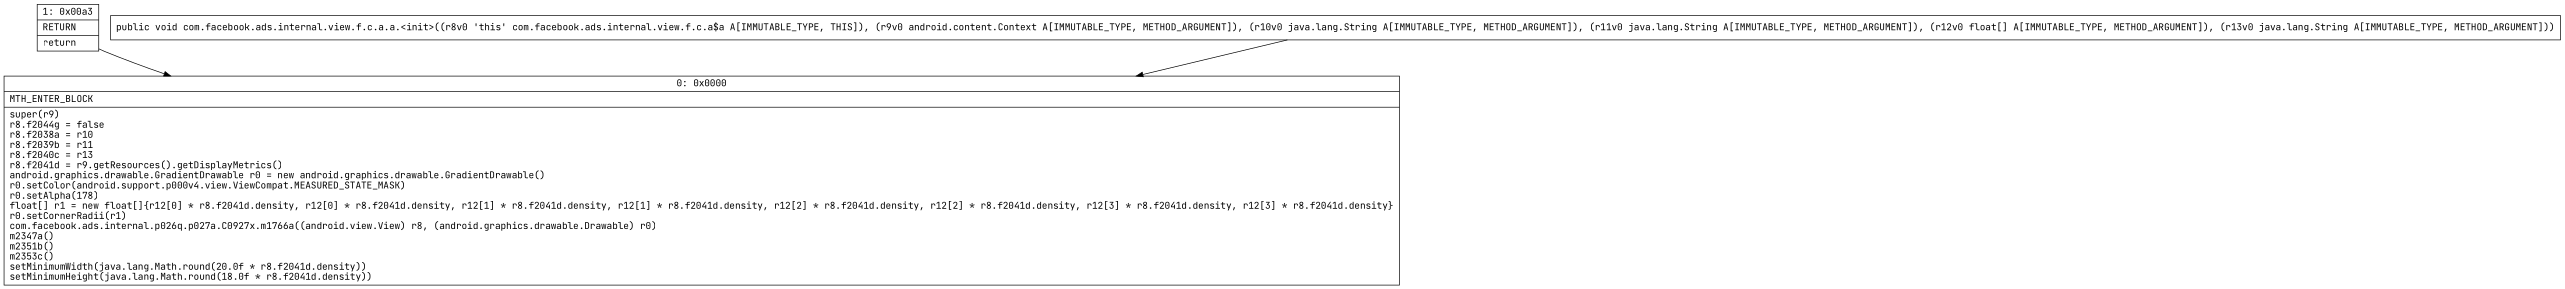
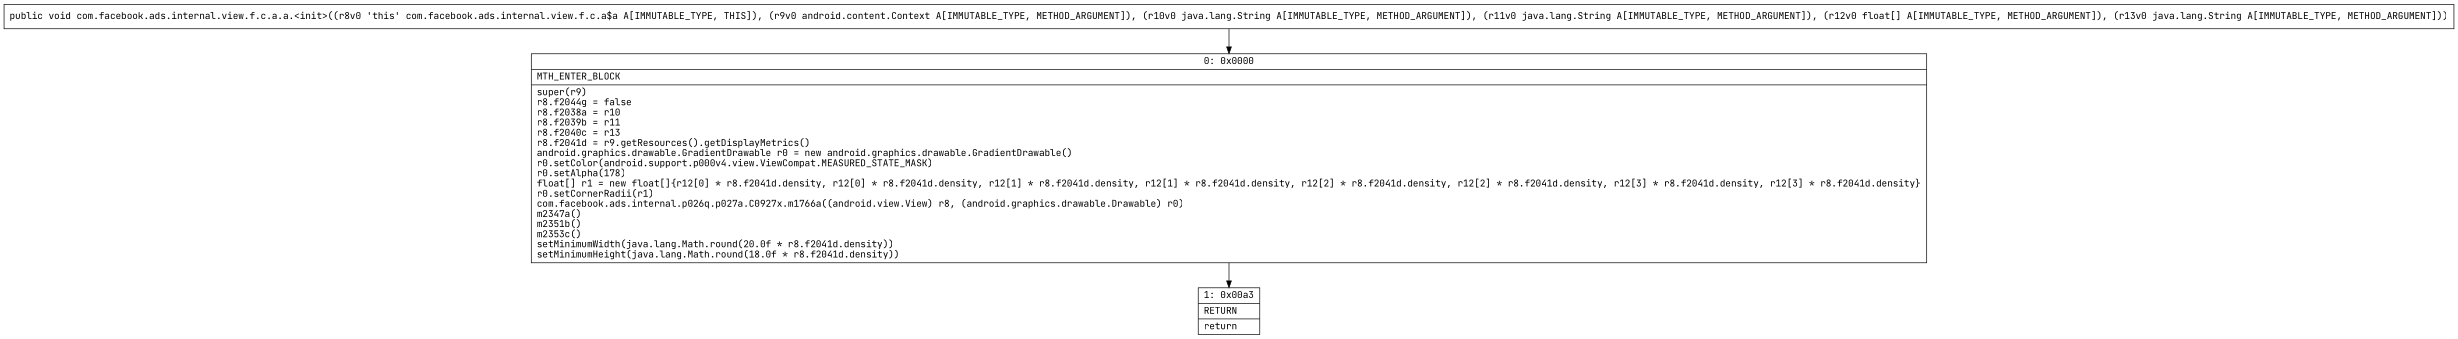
edge "1: 0x00a3" -> "0: 0x0000": reversed
